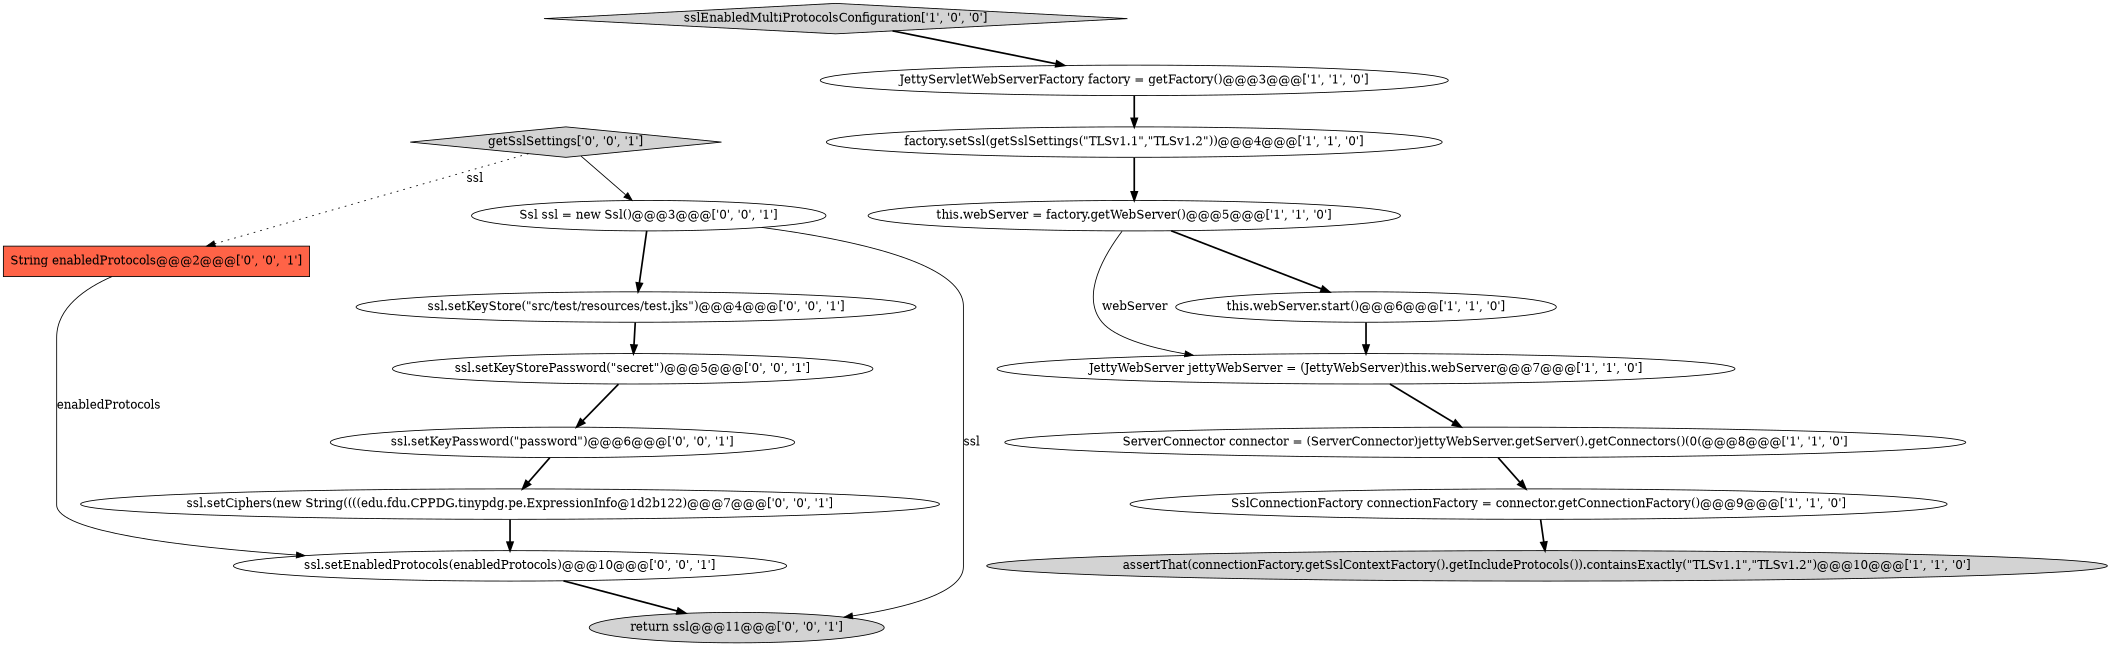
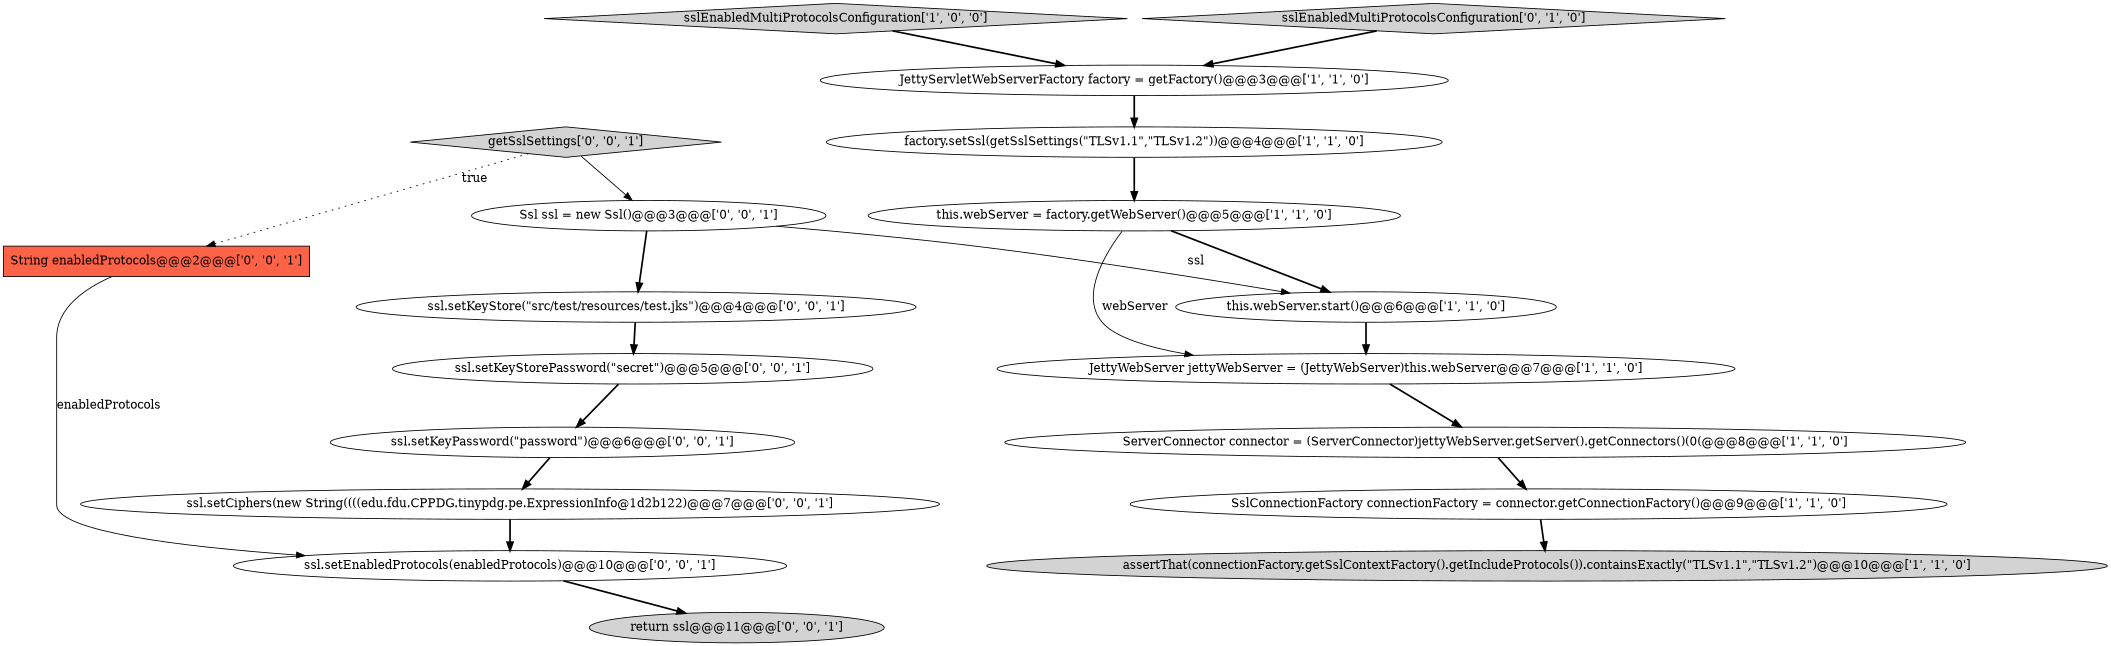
node "sslEnabledMultiProtocolsConfiguration['0', '1', '0']": added
edge "getSslSettings['0', '0', '1']" -> "String enabledProtocols@@@2@@@['0', '0', '1']": label "ssl" -> "true"
edge "Ssl ssl = new Ssl()@@@3@@@['0', '0', '1']" -> "return ssl@@@11@@@['0', '0', '1']": now "Ssl ssl = new Ssl()@@@3@@@['0', '0', '1']" -> "this.webServer.start()@@@6@@@['1', '1', '0']"
